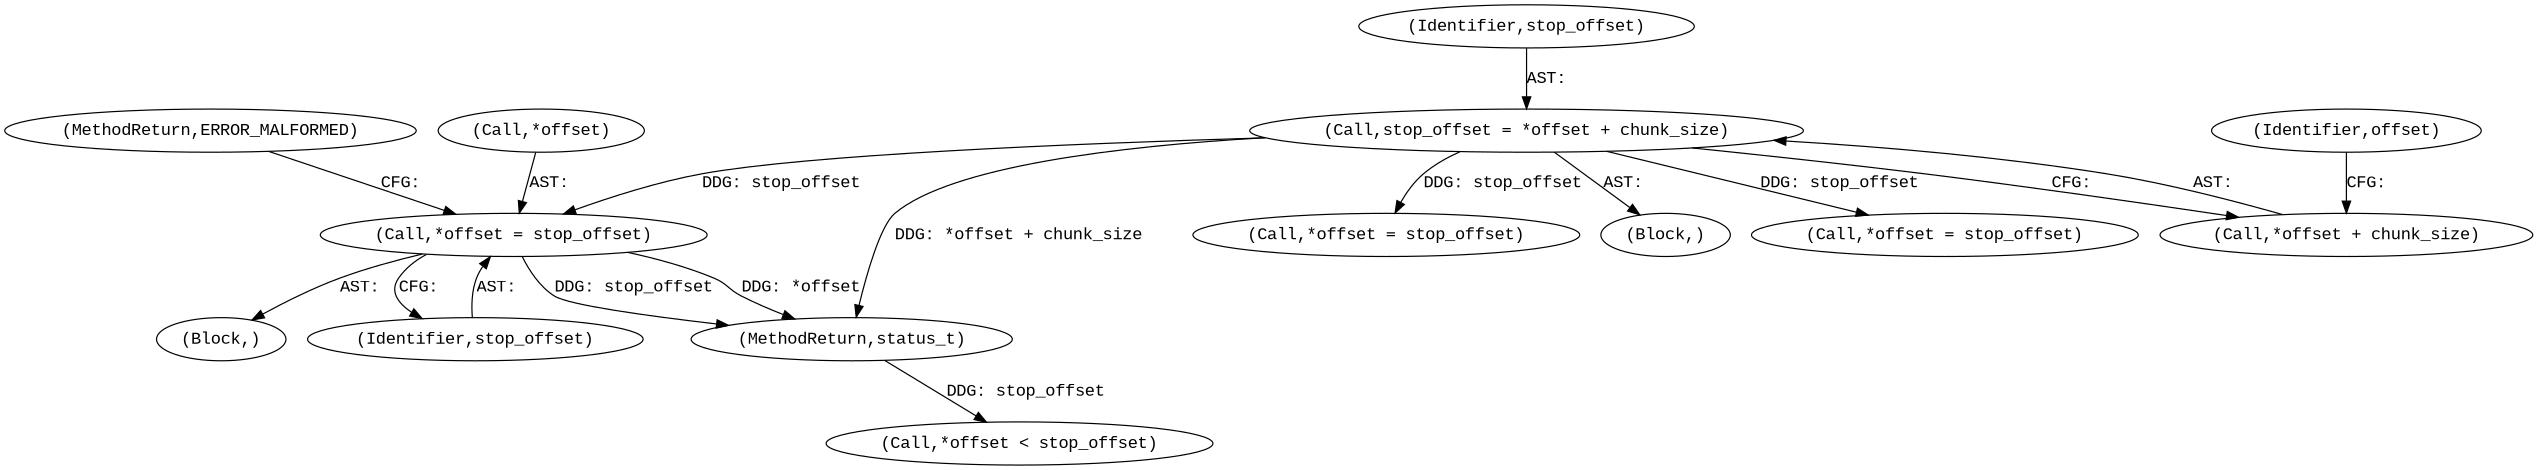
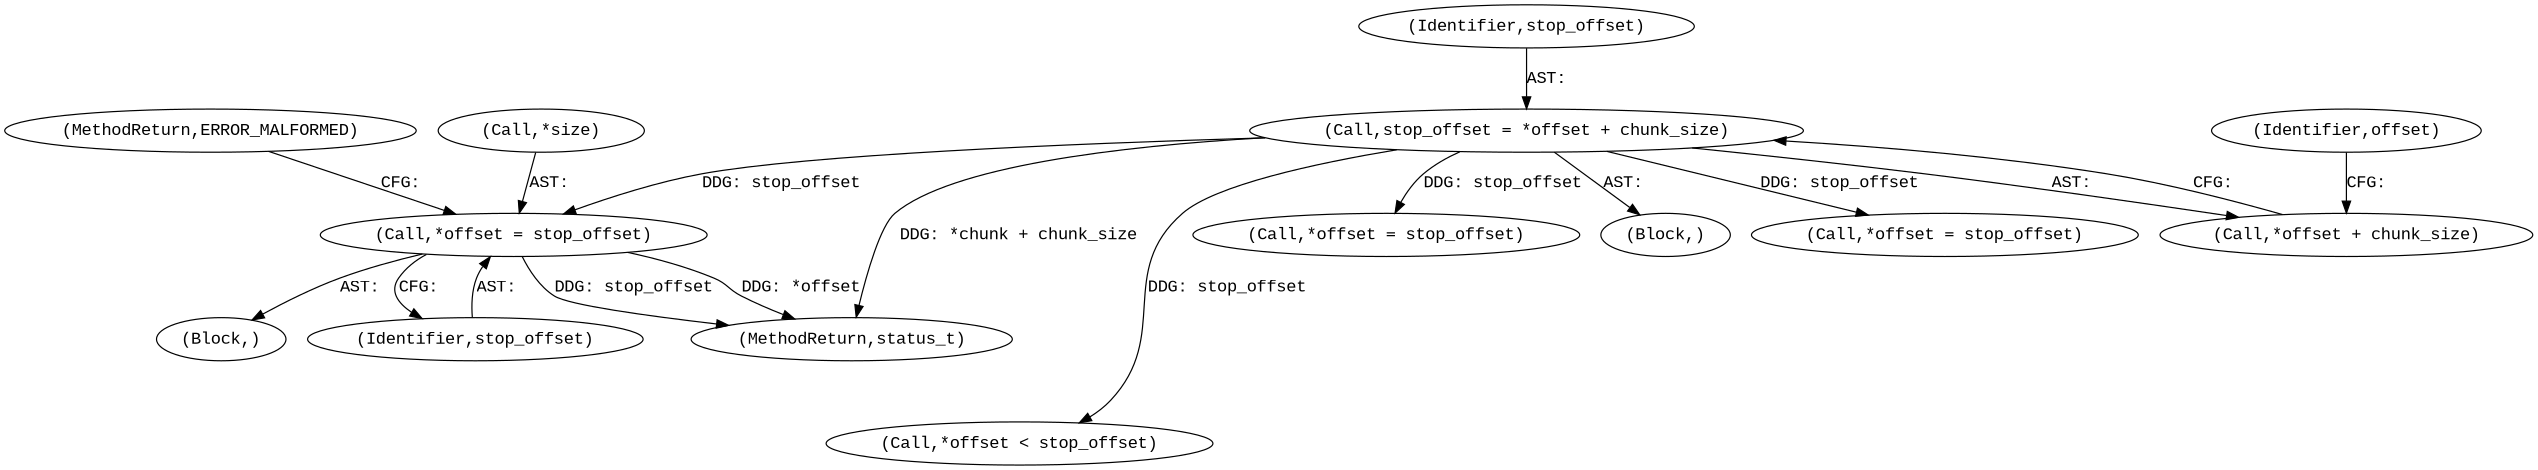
node "(Call,*offset)": label "(Call,*offset)" -> "(Call,*size)"
edge "(Call,stop_offset = *offset + chunk_size)" -> "(Call,*offset + chunk_size)": label "CFG: " -> "AST: "
edge "(Call,*offset + chunk_size)" -> "(Call,stop_offset = *offset + chunk_size)": label "AST: " -> "CFG: "
edge "(Call,stop_offset = *offset + chunk_size)" -> "(MethodReturn,status_t)": label "DDG: *offset + chunk_size" -> "DDG: *chunk + chunk_size"
edge "(MethodReturn,status_t)" -> "(Call,*offset < stop_offset)": now "(Call,stop_offset = *offset + chunk_size)" -> "(Call,*offset < stop_offset)"
